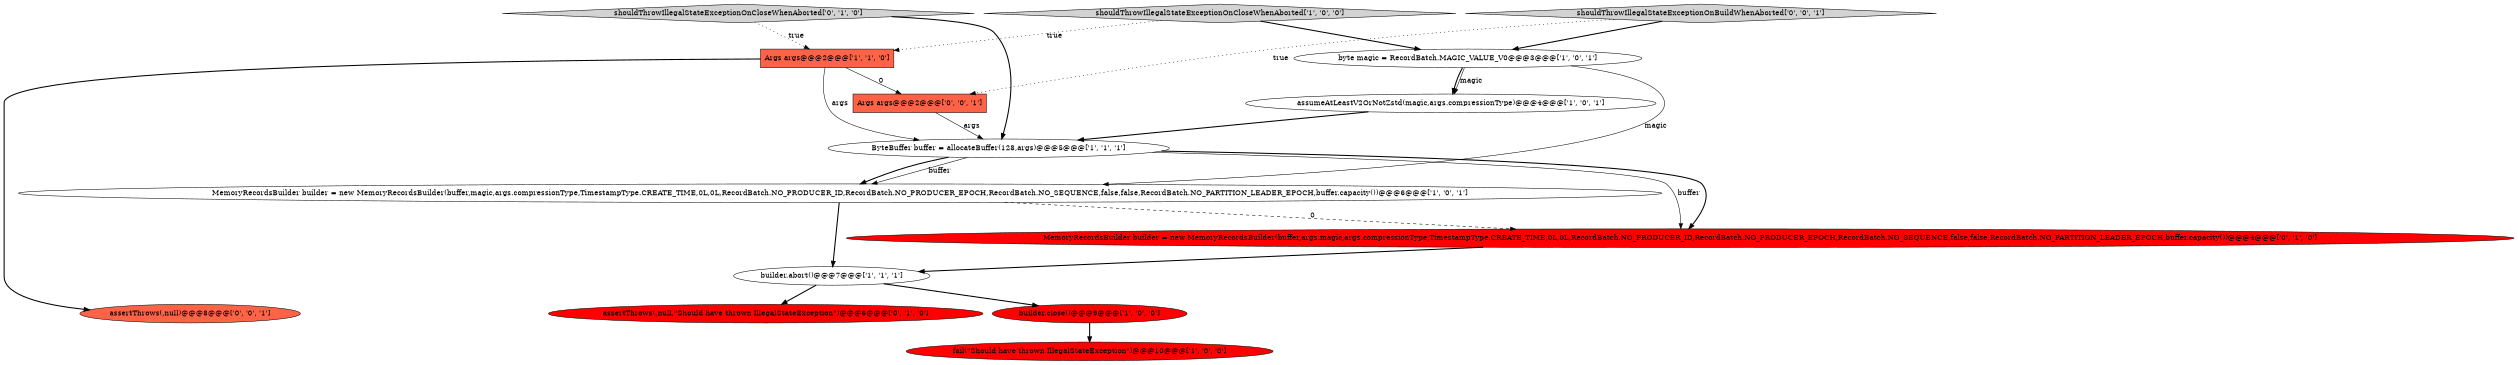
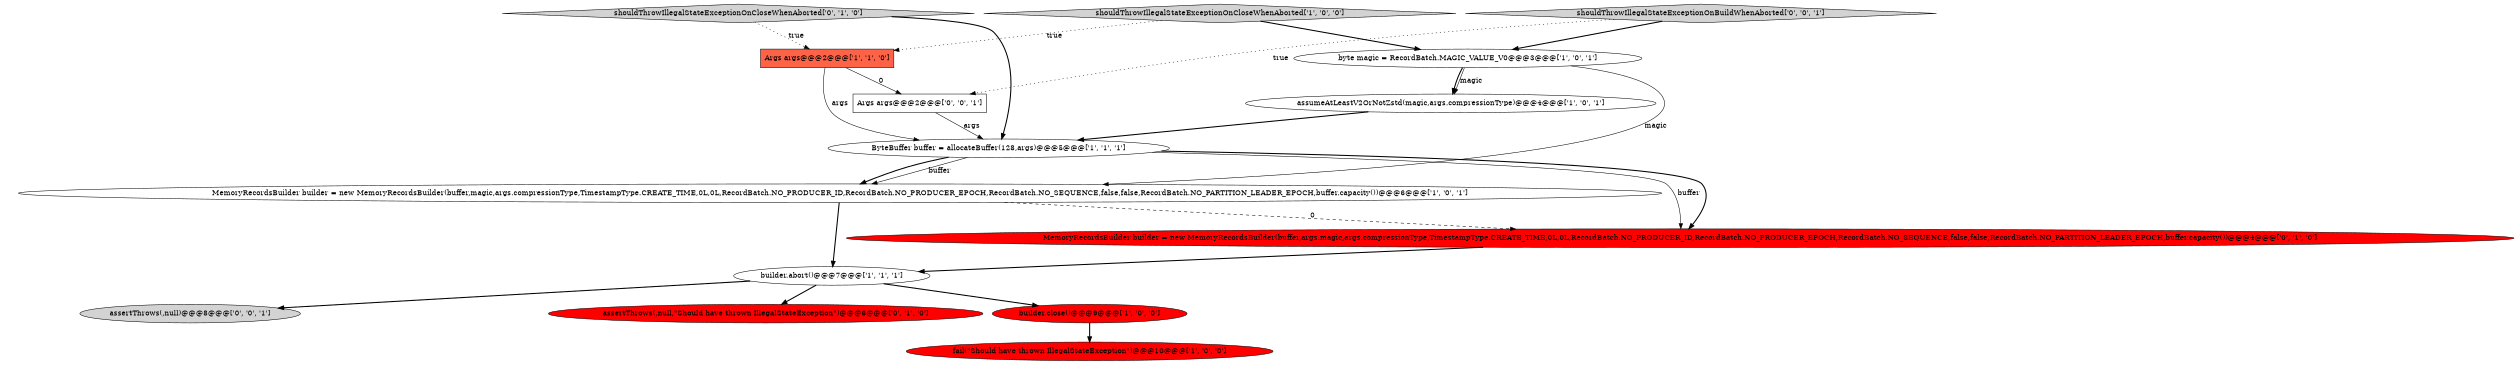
edge "Args args@@@2@@@['1', '1', '0']" -> "assertThrows(,null)@@@8@@@['0', '0', '1']": now "builder.abort()@@@7@@@['1', '1', '1']" -> "assertThrows(,null)@@@8@@@['0', '0', '1']"
node "Args args@@@2@@@['0', '0', '1']": fillcolor tomato -> white
node "assertThrows(,null)@@@8@@@['0', '0', '1']": fillcolor tomato -> lightgray
